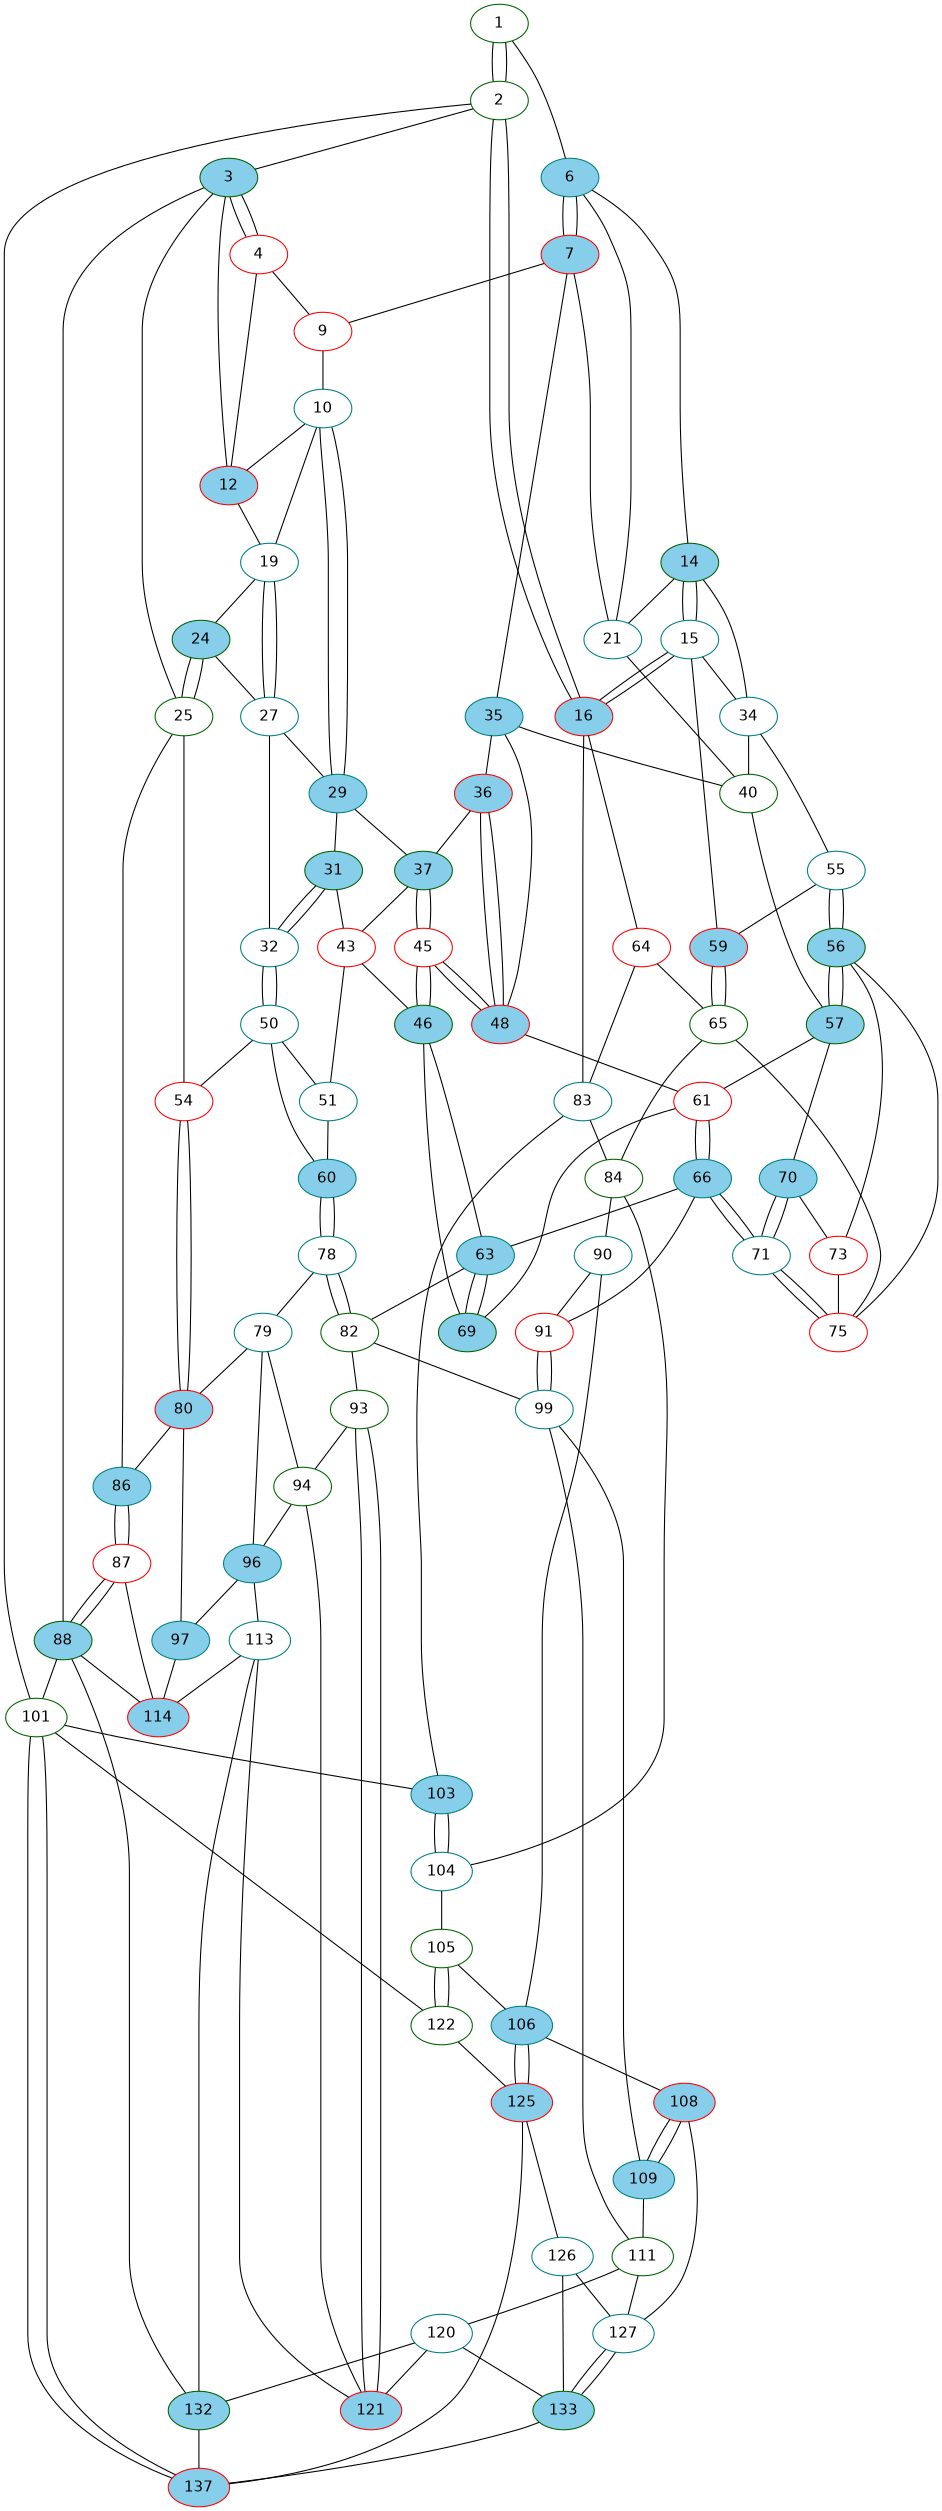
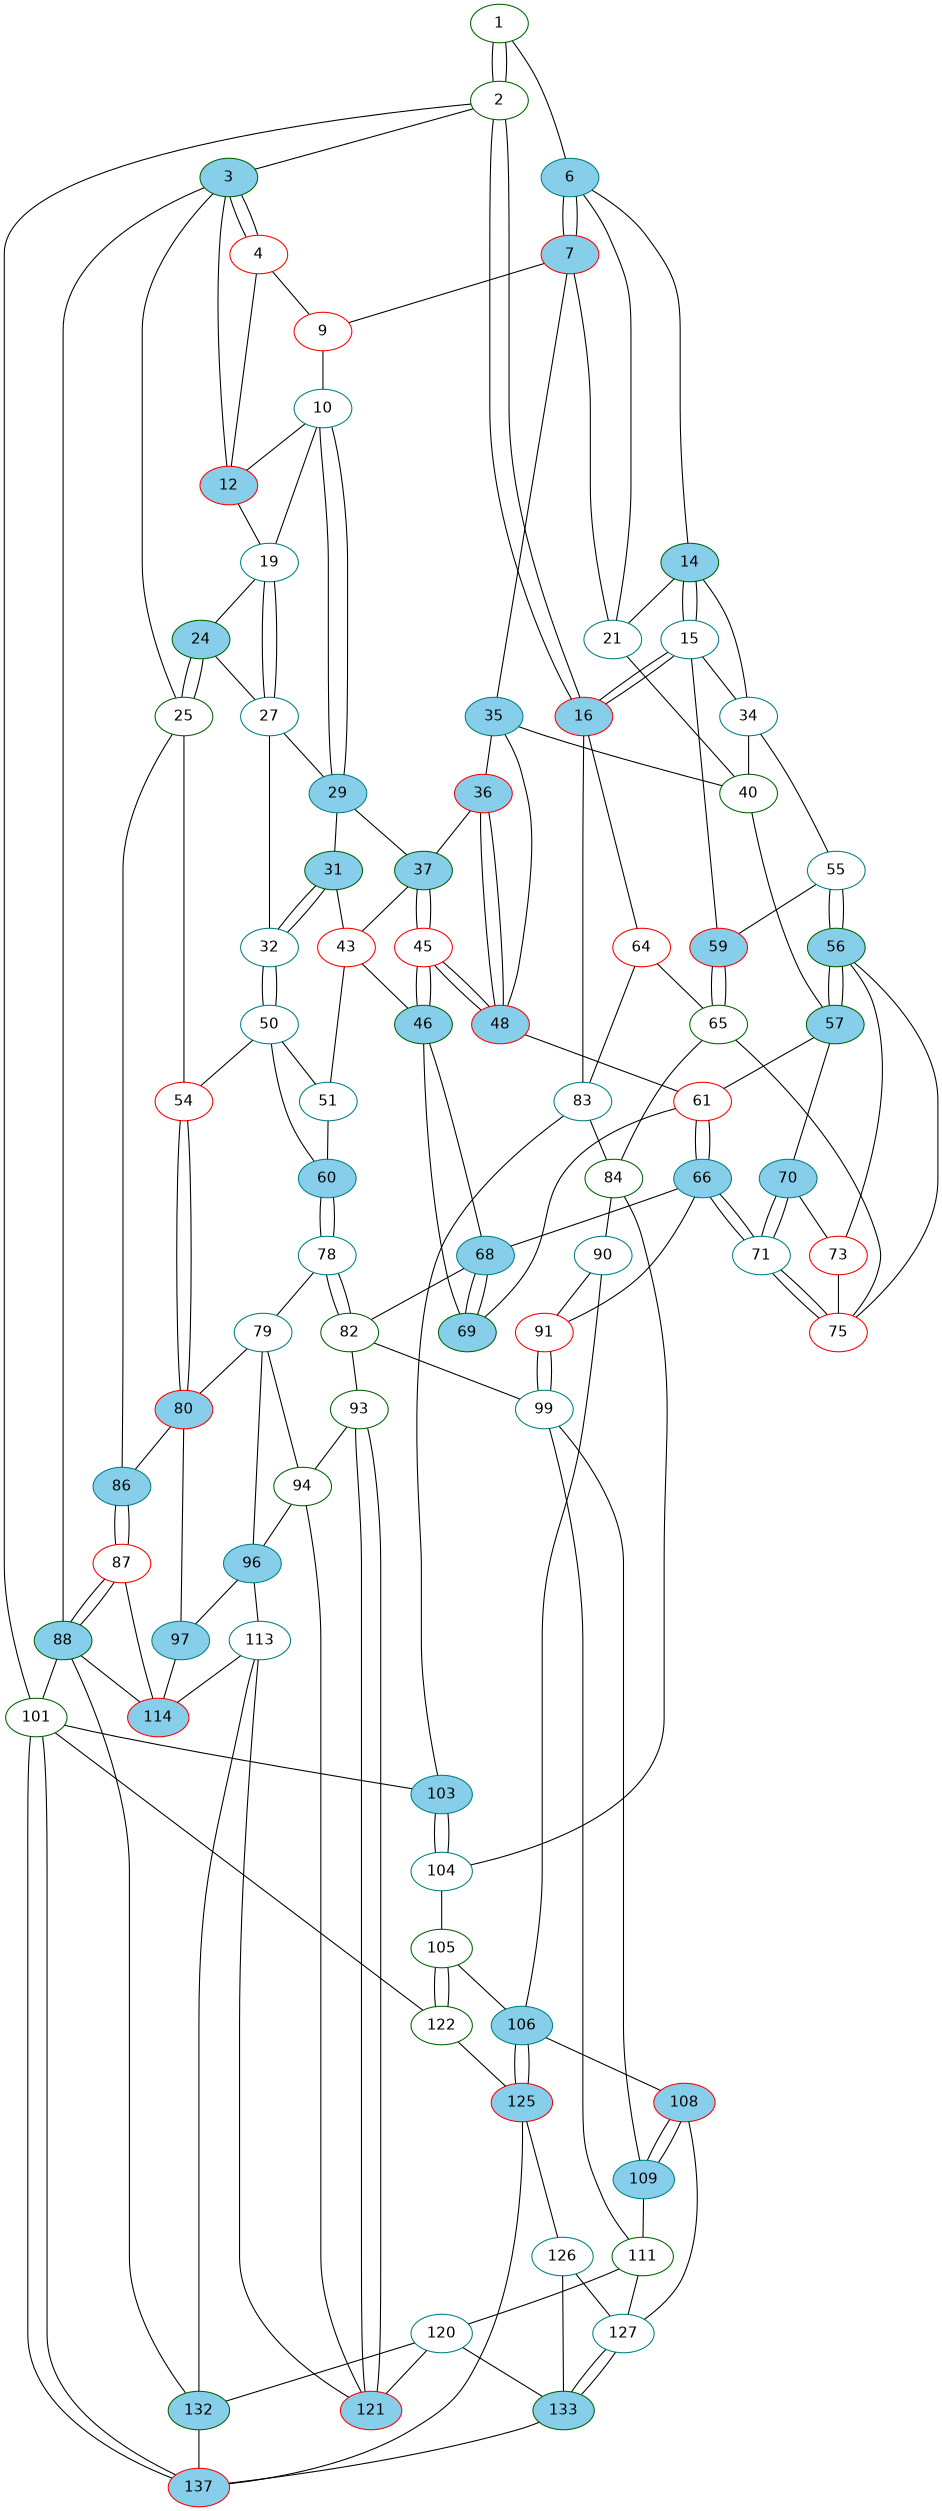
node "63": label "63" -> "68"
